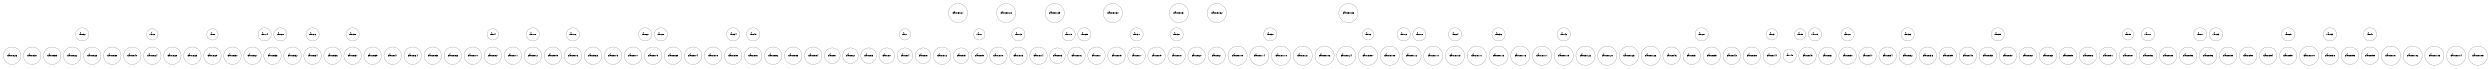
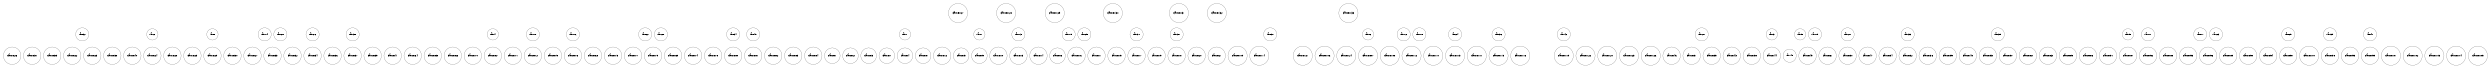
node "clause_118": removed
node "clause_117": removed
